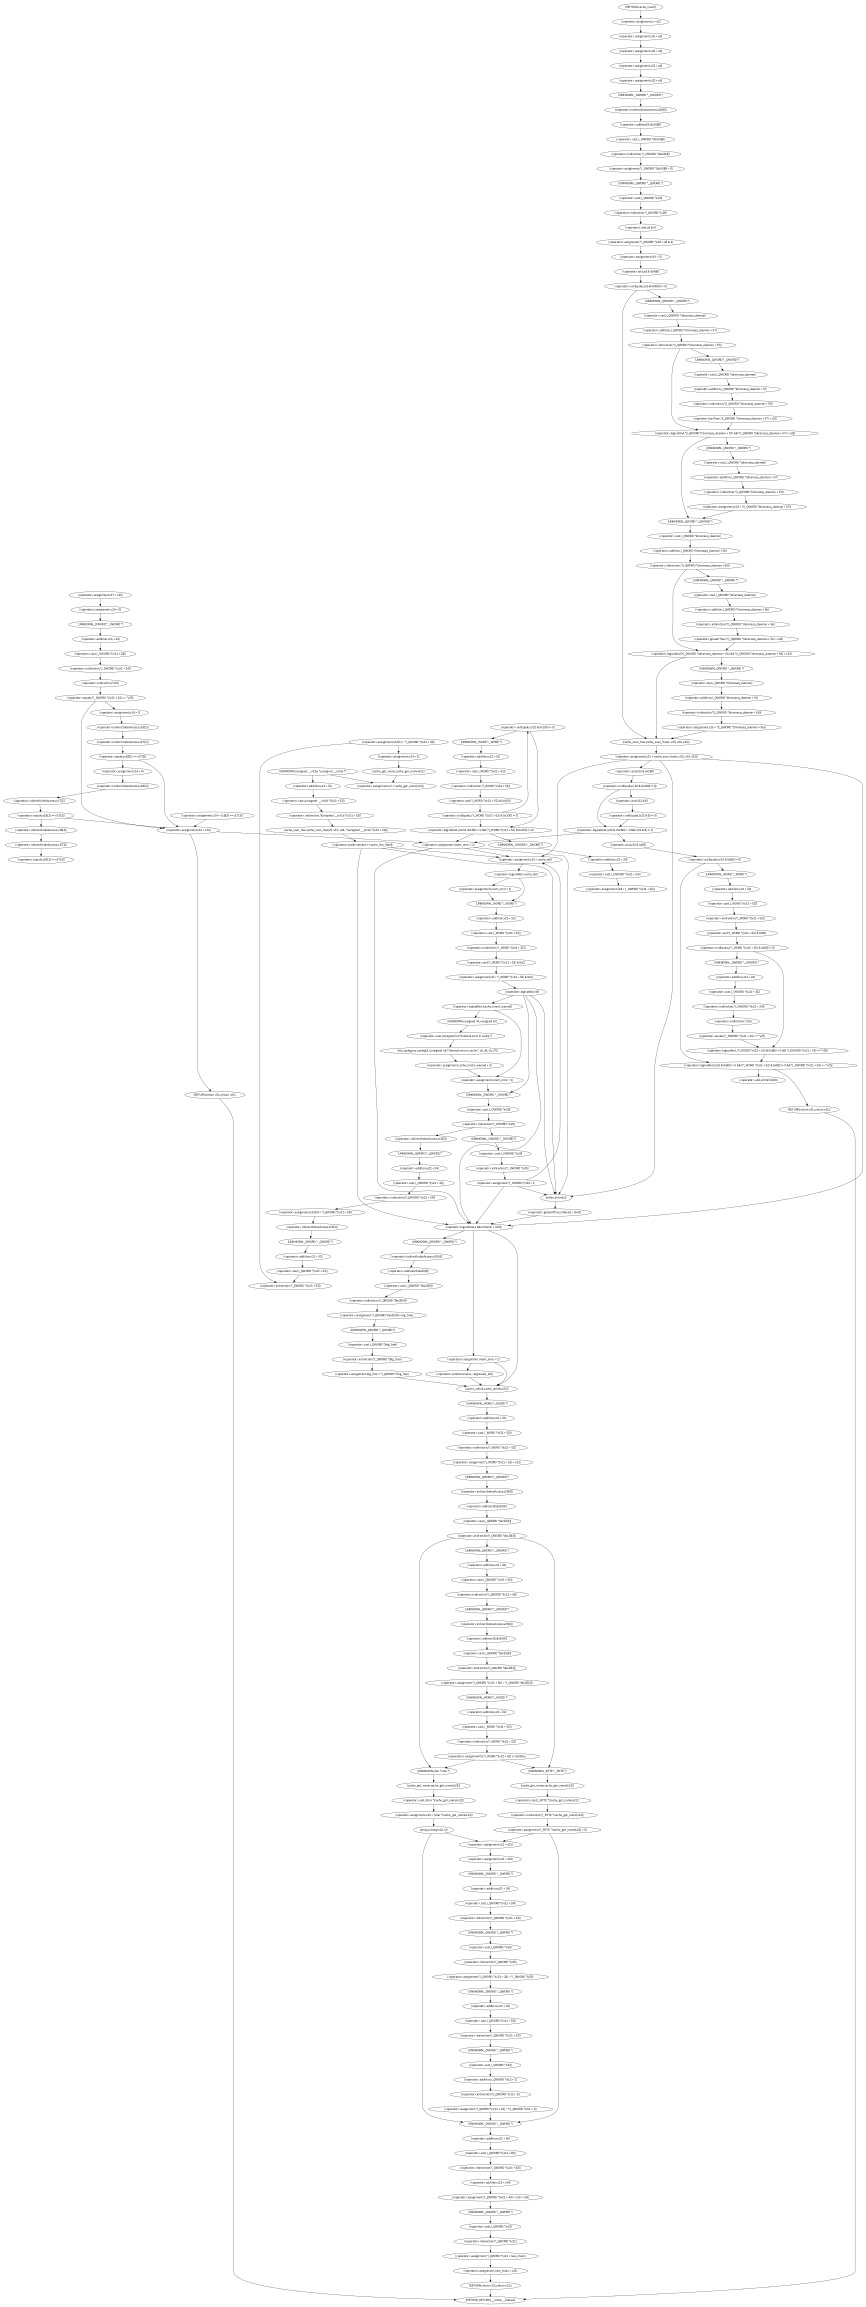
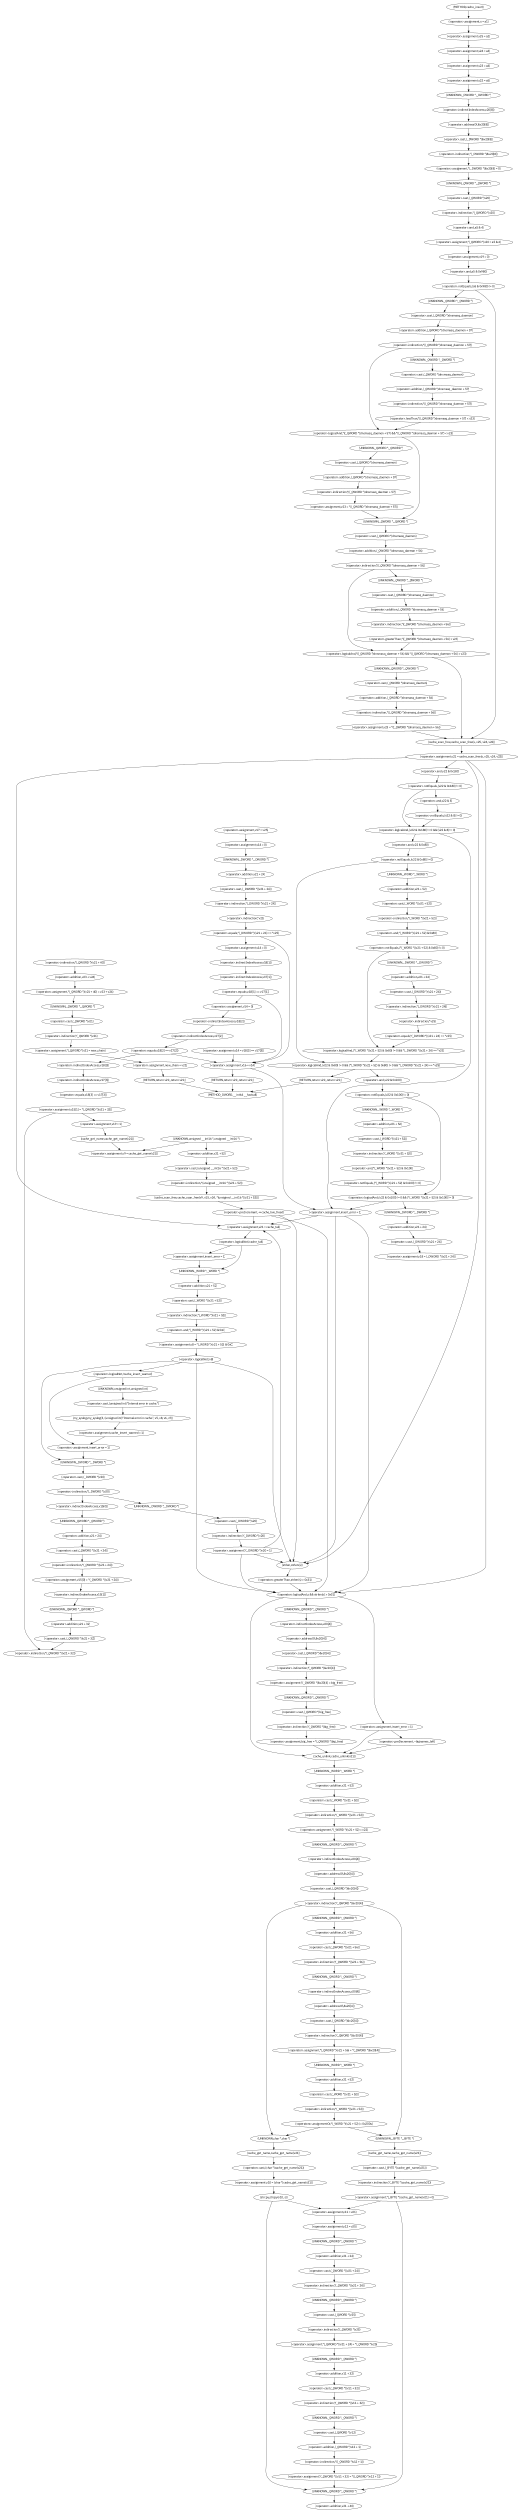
edge "(<operator>.notEquals,(*(_WORD *)(v21 + 52) & 0x100) != 0)" -> "(<operator>.notEquals,(v22 & 0x100) != 0)": now "(<operator>.and,v22 & 0x100)" -> "(<operator>.notEquals,(v22 & 0x100) != 0)"
node "(<operator>.cast,(_QWORD *)(v21 + 40))": removed
node "(METHOD_RETURN,__int64 __fastcall)": label "(METHOD_RETURN,__int64 __fastcall)" -> "(METHOD_DWORD,__int64 __fastcall)"
